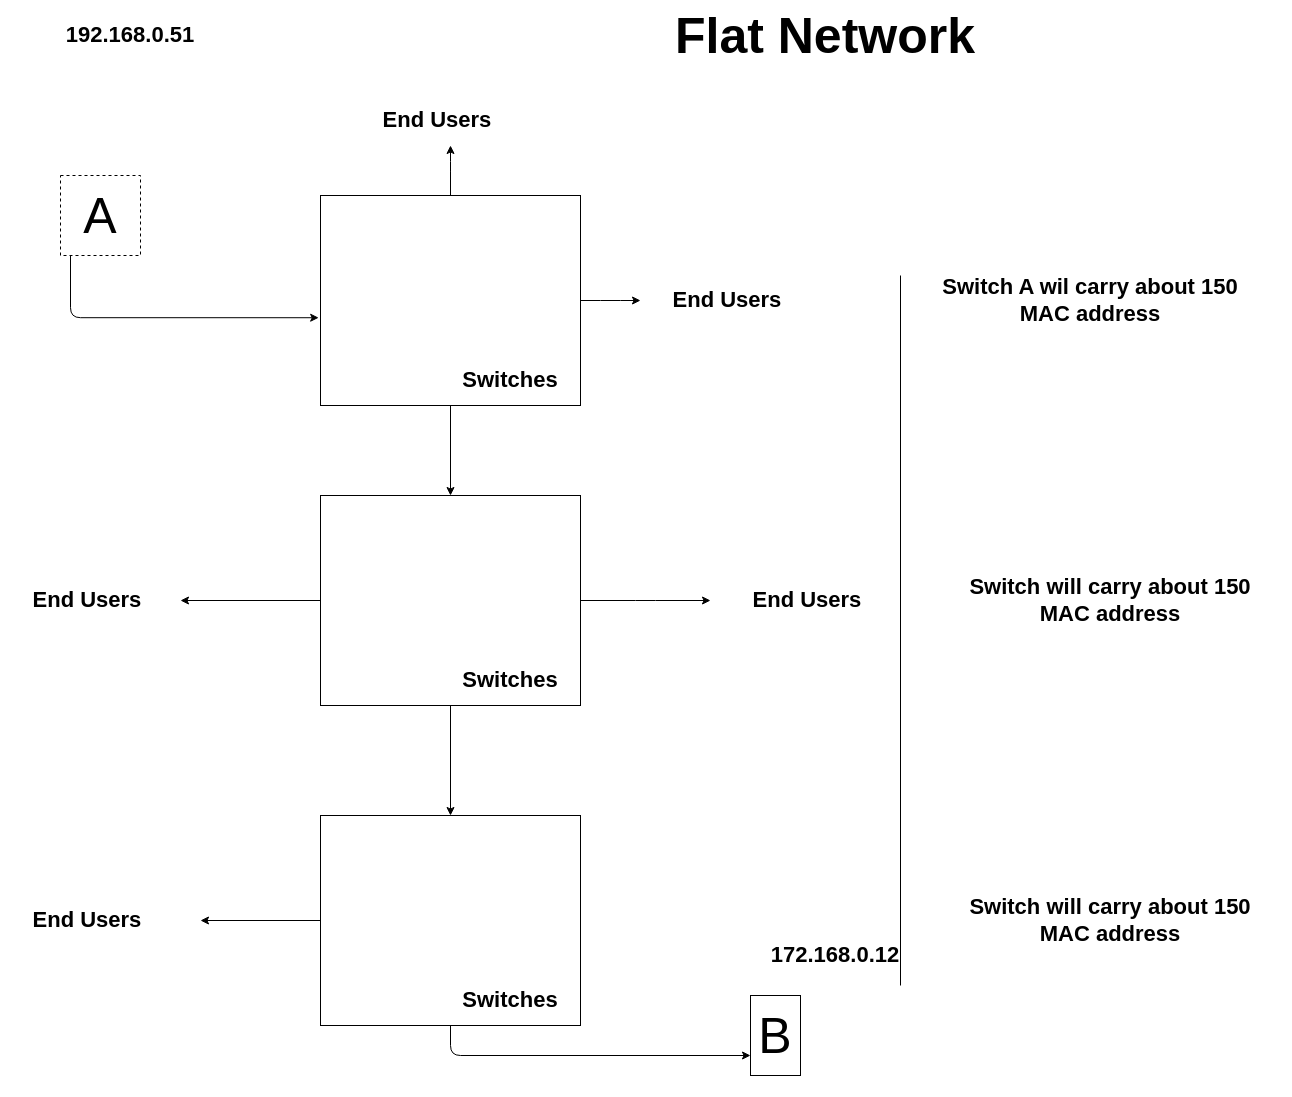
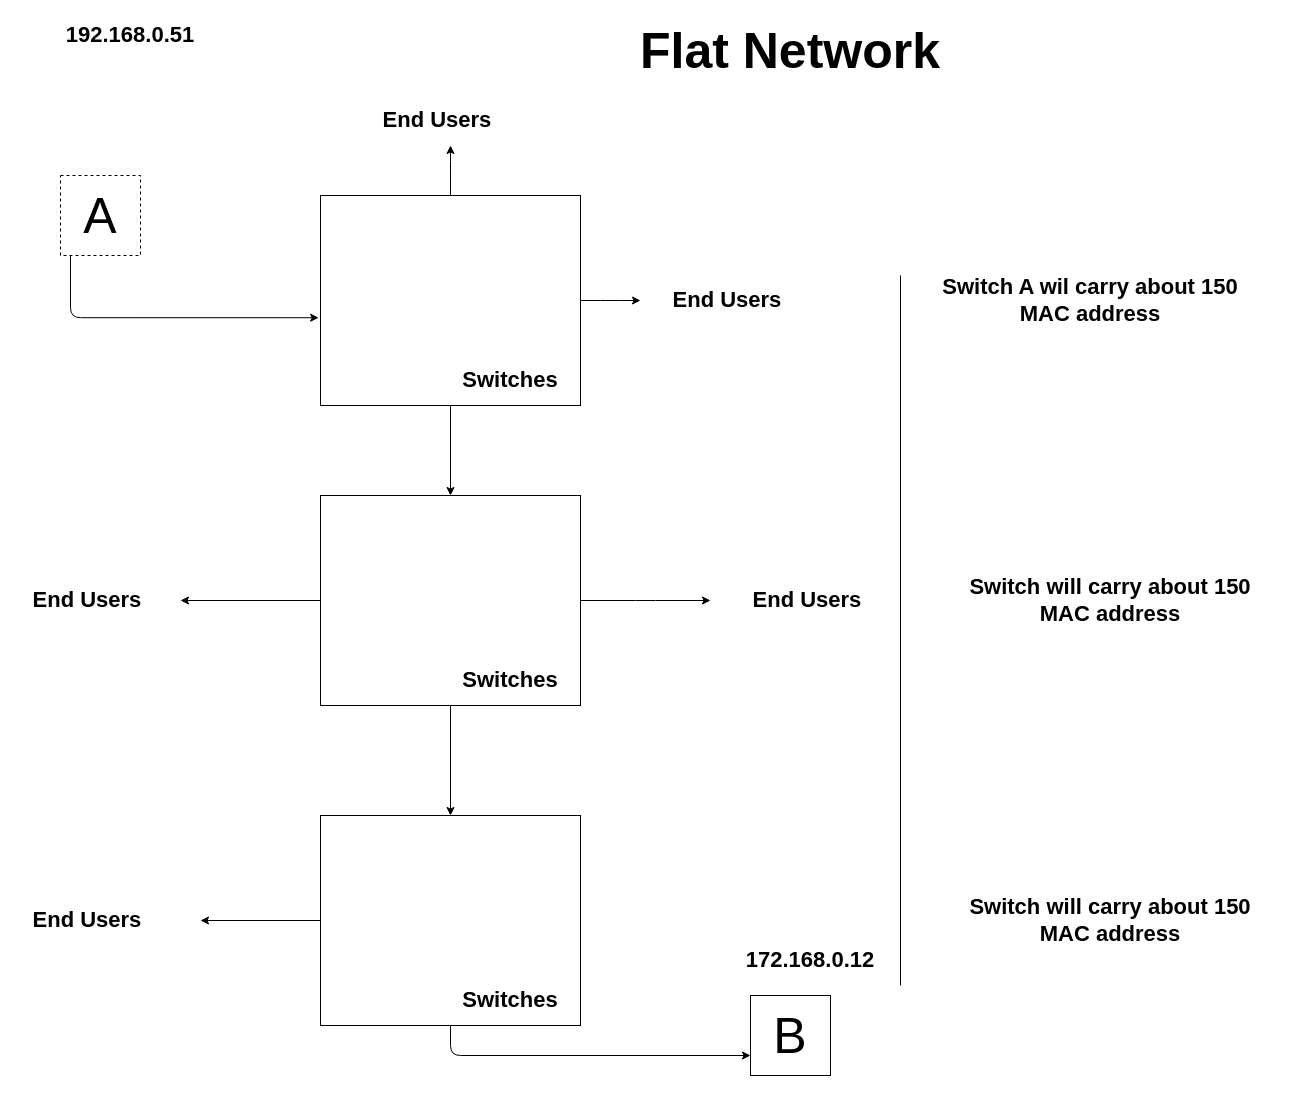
node "Flat Network": moved (826, 36) -> (791, 51)
node "172.168.0.12": moved (836, 956) -> (811, 961)
node "B": size 50x80 -> 80x80
